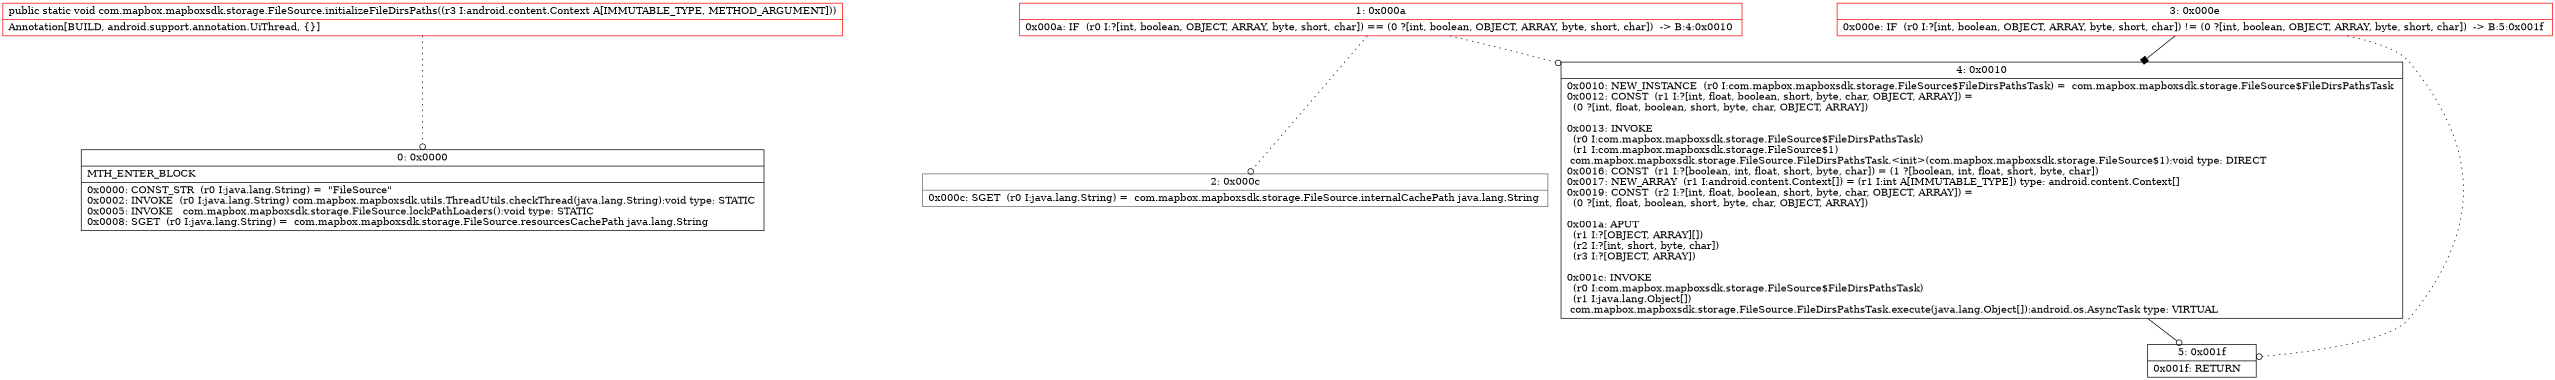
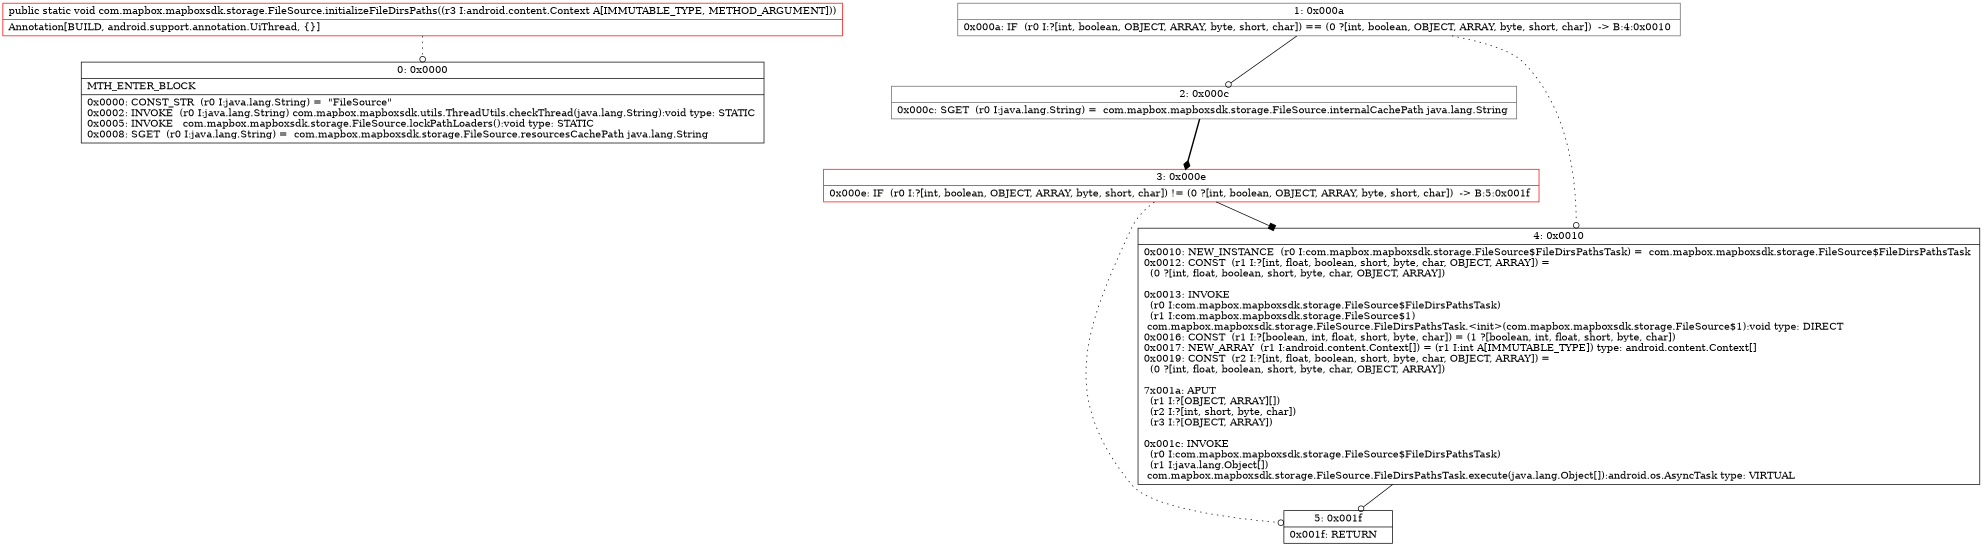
node "1: 0x000a": color red -> gray40
edge "1: 0x000a" -> "2: 0x000c": style dotted -> solid
edge "2: 0x000c" -> "3: 0x000e": added
node "4: 0x0010": text "0x001a: APUT" -> "7x001a: APUT"
